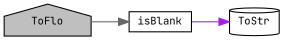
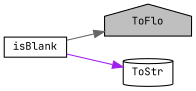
edge "ToFlo" -> "isBlank": reversed
